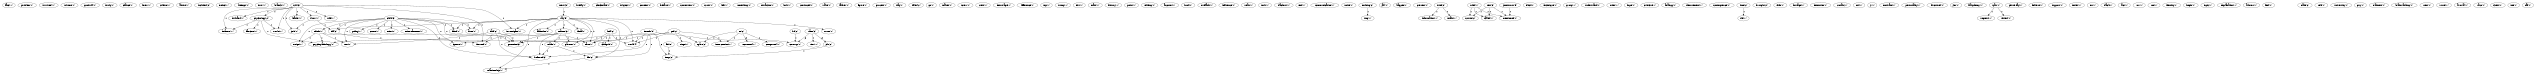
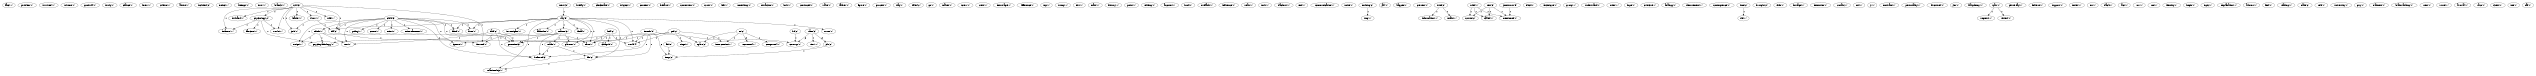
node "reading(1)": added
edge "cult(3)" -> "investigate(1)": now "cult(3)" -> "kill(3)"
